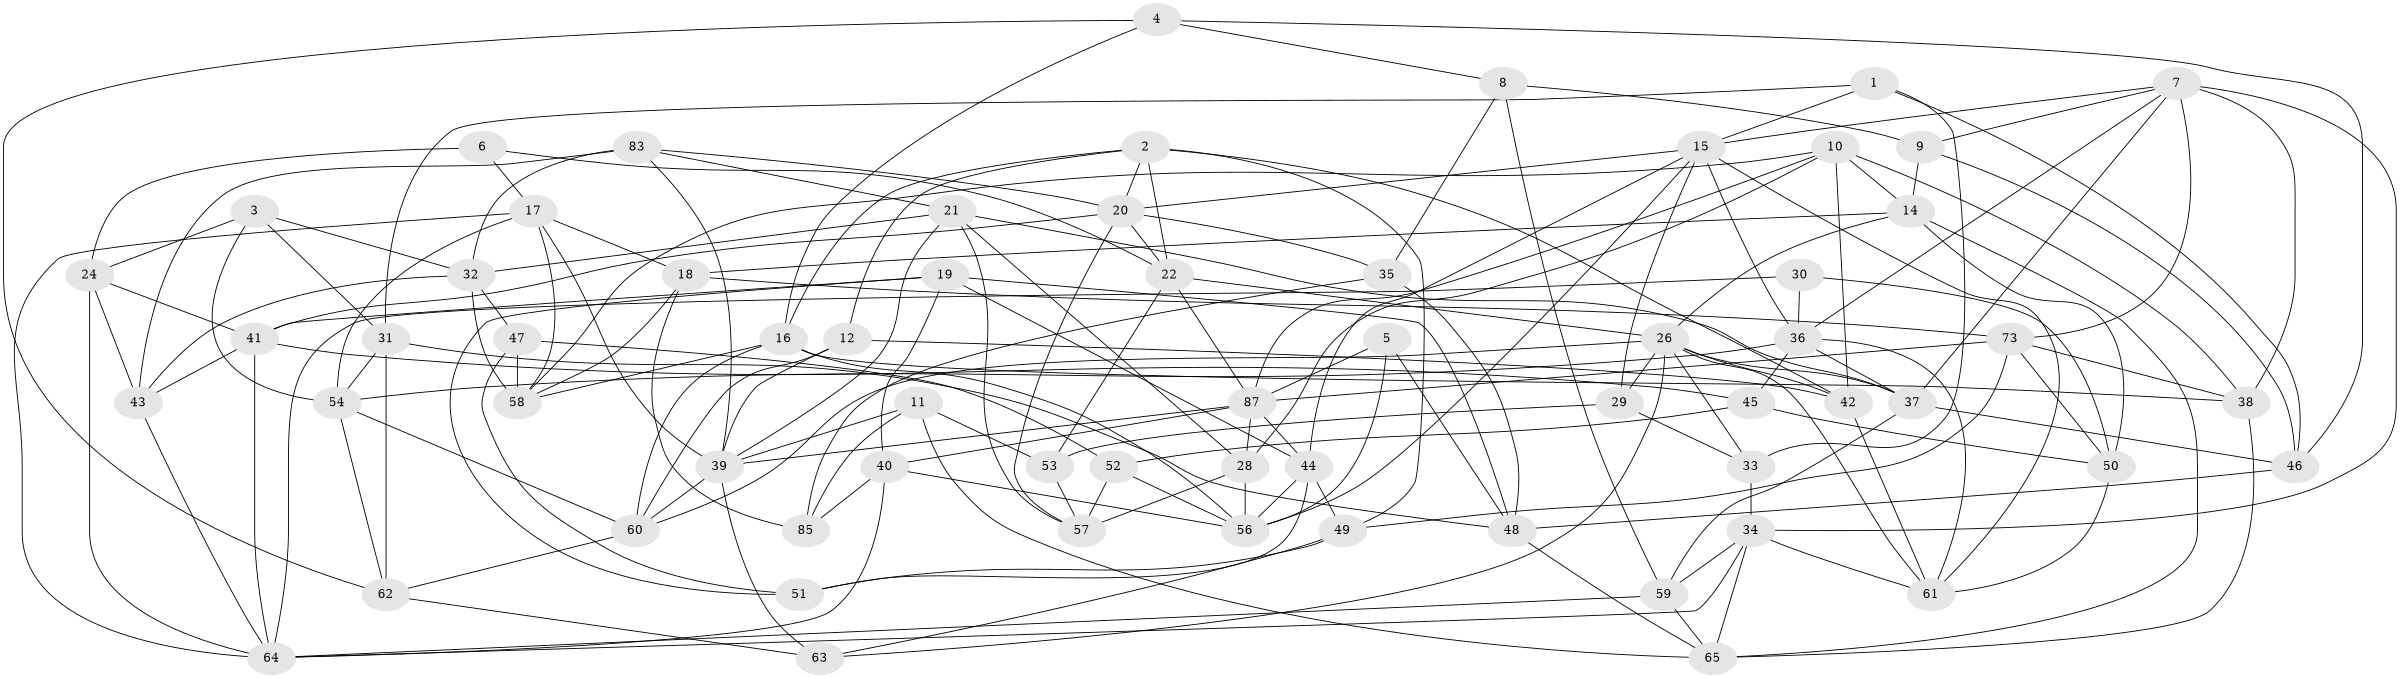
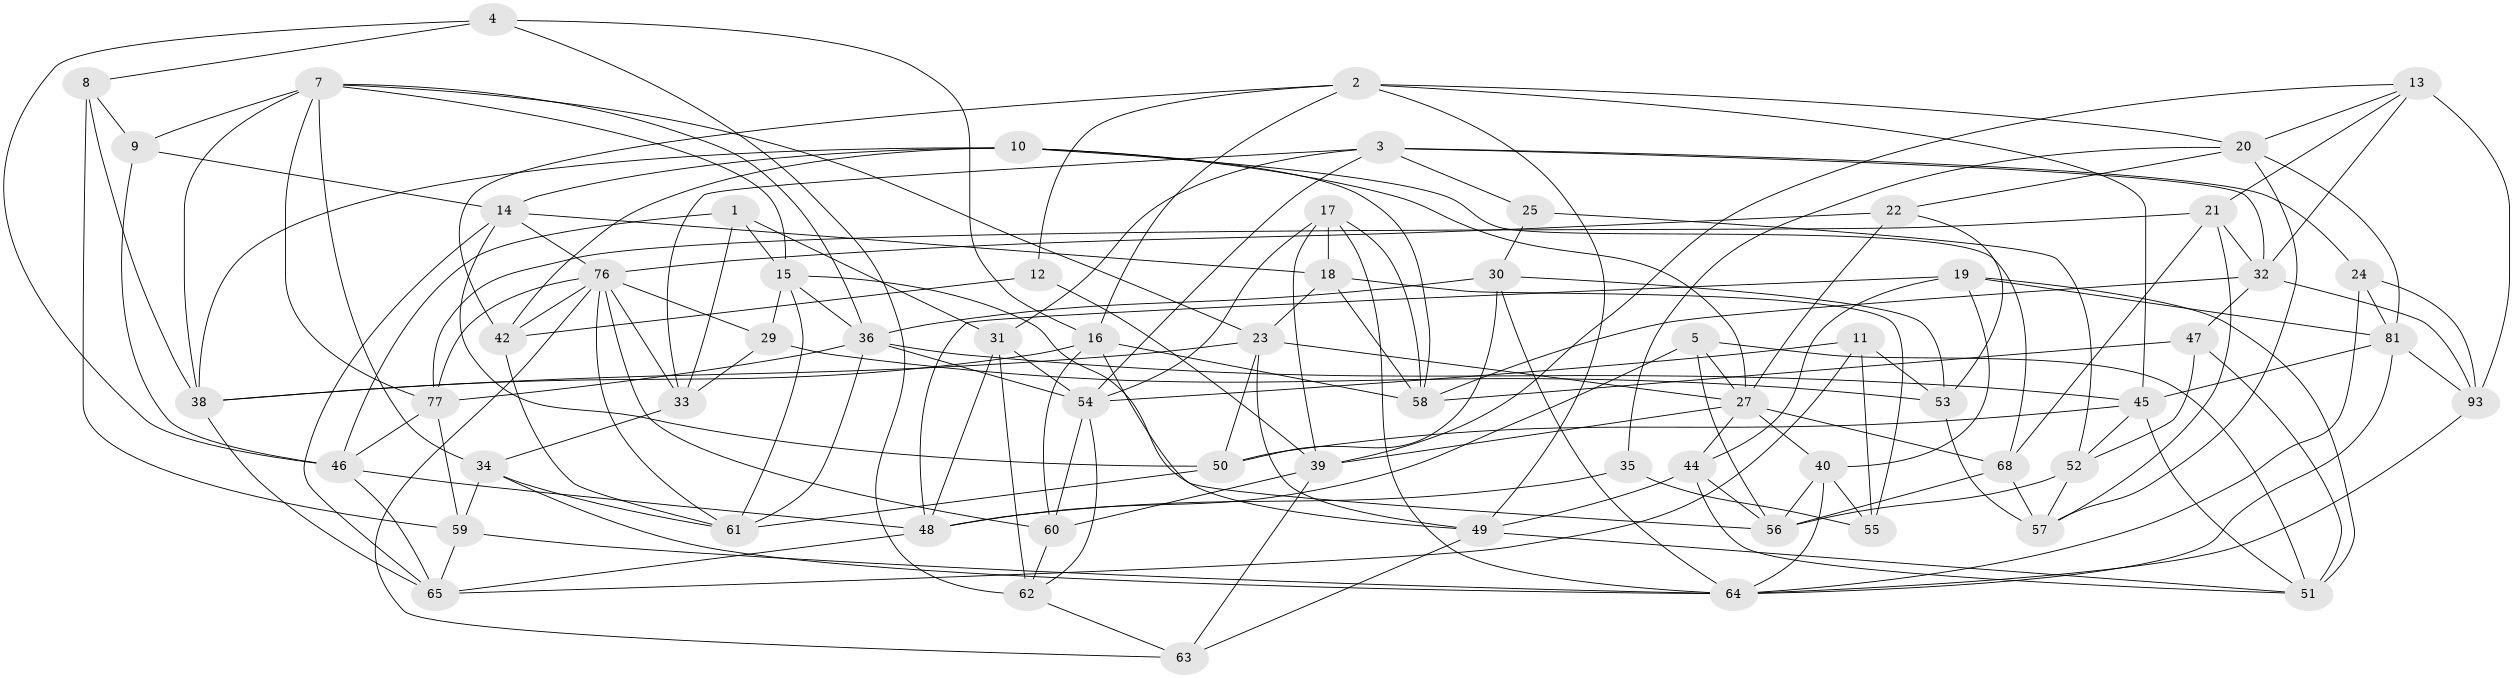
node "6": removed
node "83": label "83" -> "13"
edge "3" -- "33": added
edge "15" -- "20": removed
edge "8" -- "35": now "8" -- "38"
edge "2" -- "22": now "2" -- "45"
node "25": added
edge "15" -- "44": removed
edge "30" -- "53": added
node "41": label "41" -> "81"
node "26": label "26" -> "76"
node "73": label "73" -> "23"
edge "21" -- "39": removed
edge "5" -- "51": added
edge "16" -- "56": now "16" -- "49"
node "43": label "43" -> "93"
node "87": label "87" -> "27"
node "37": label "37" -> "77"
edge "12" -- "60": removed
edge "11" -- "39": now "11" -- "54"
node "28": label "28" -> "68"
edge "45" -- "51": added
node "85": label "85" -> "55"
edge "34" -- "65": now "46" -- "65"
